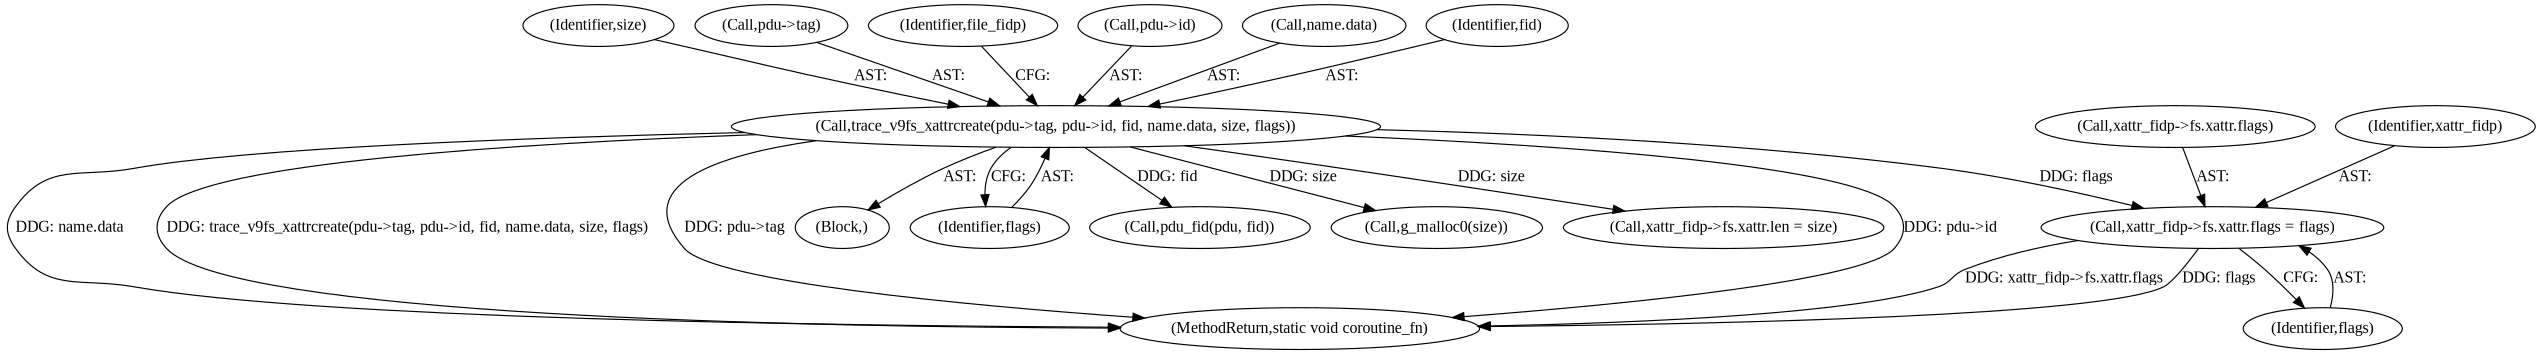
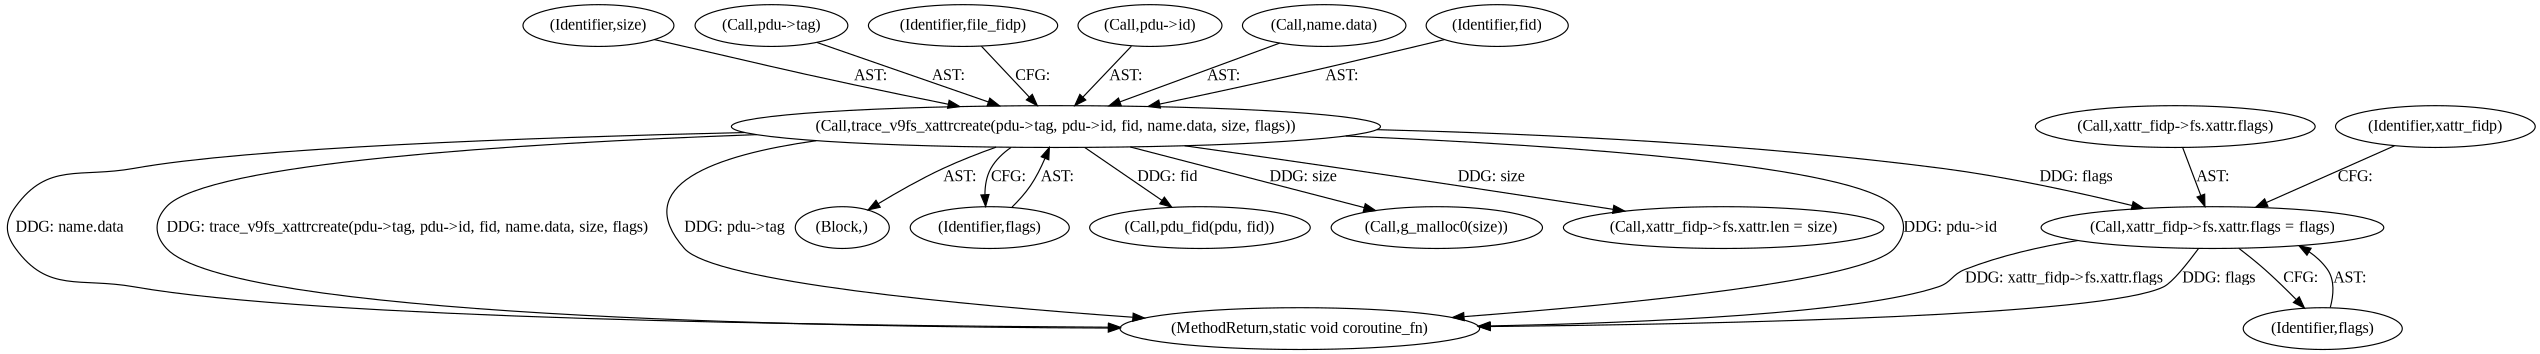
edge "(Identifier,xattr_fidp)" -> "(Call,xattr_fidp->fs.xattr.flags = flags)": label "AST: " -> "CFG: "
